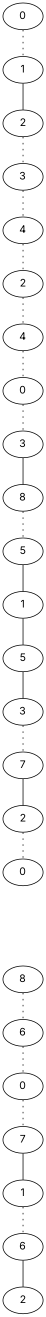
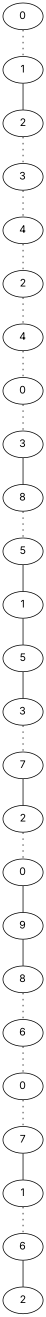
node "9": added
